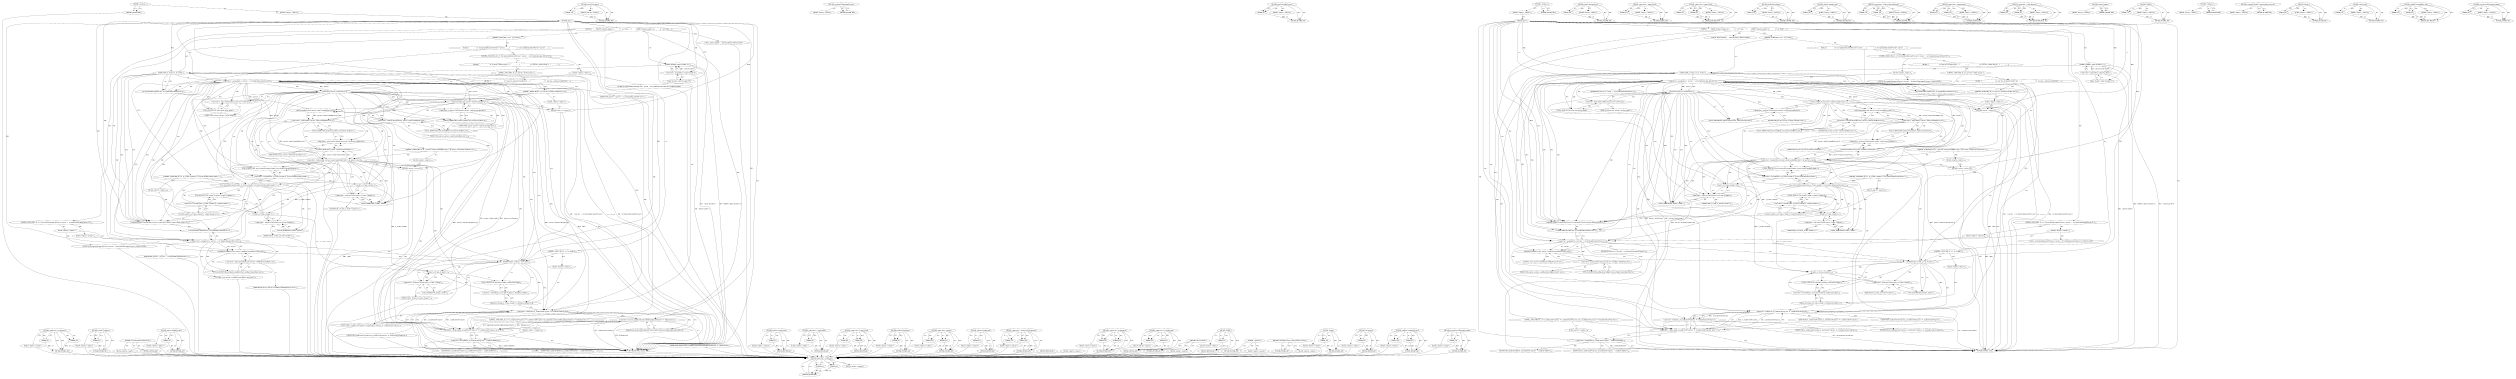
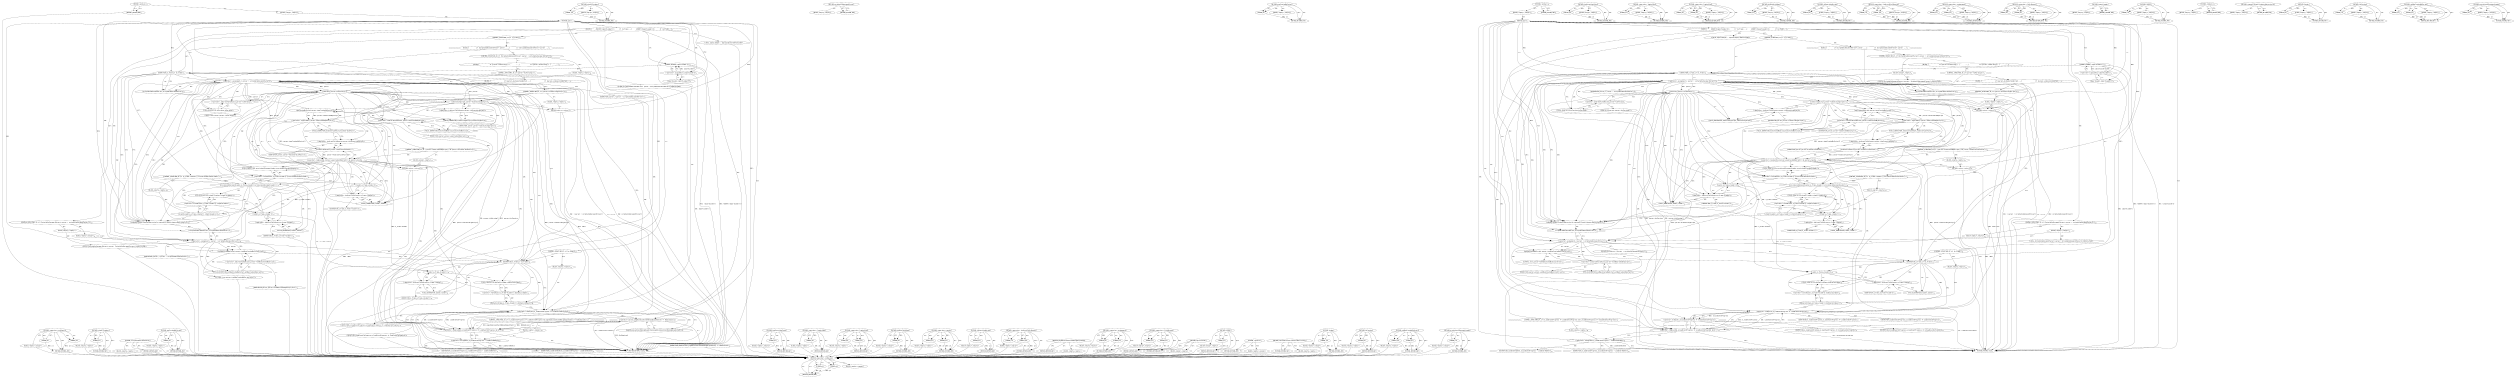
node "(METHOD,pageDismissalEventBeingDispatched)": added
